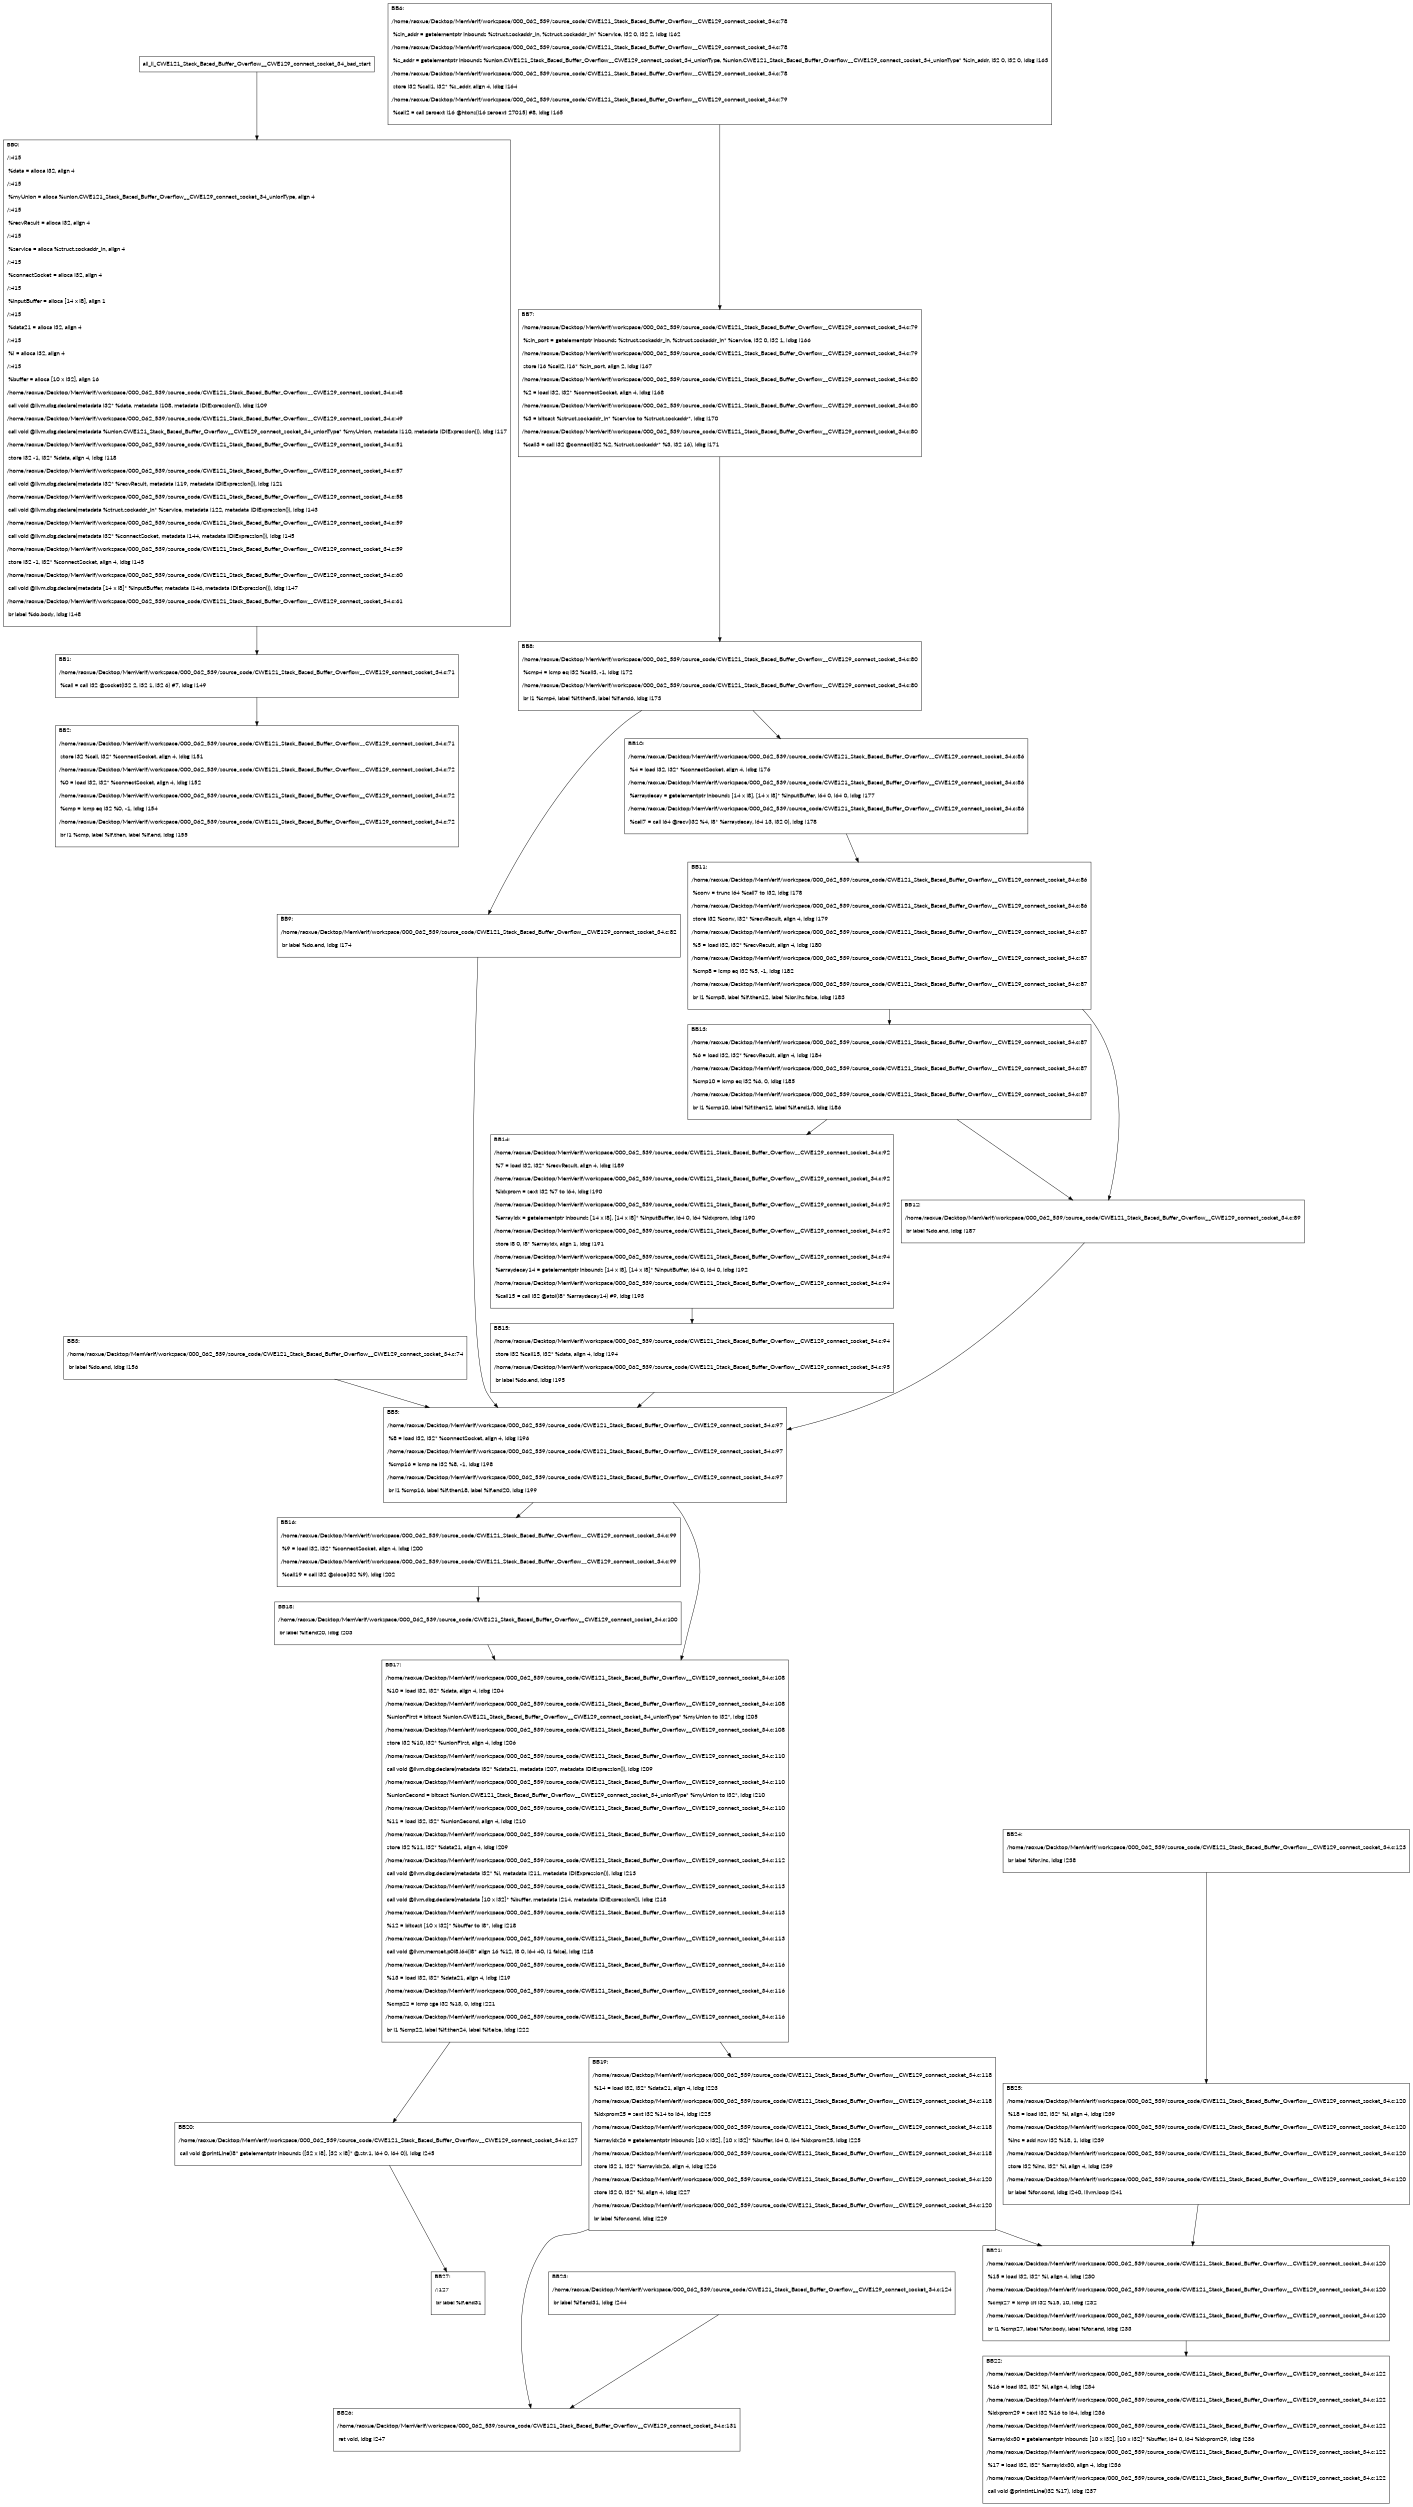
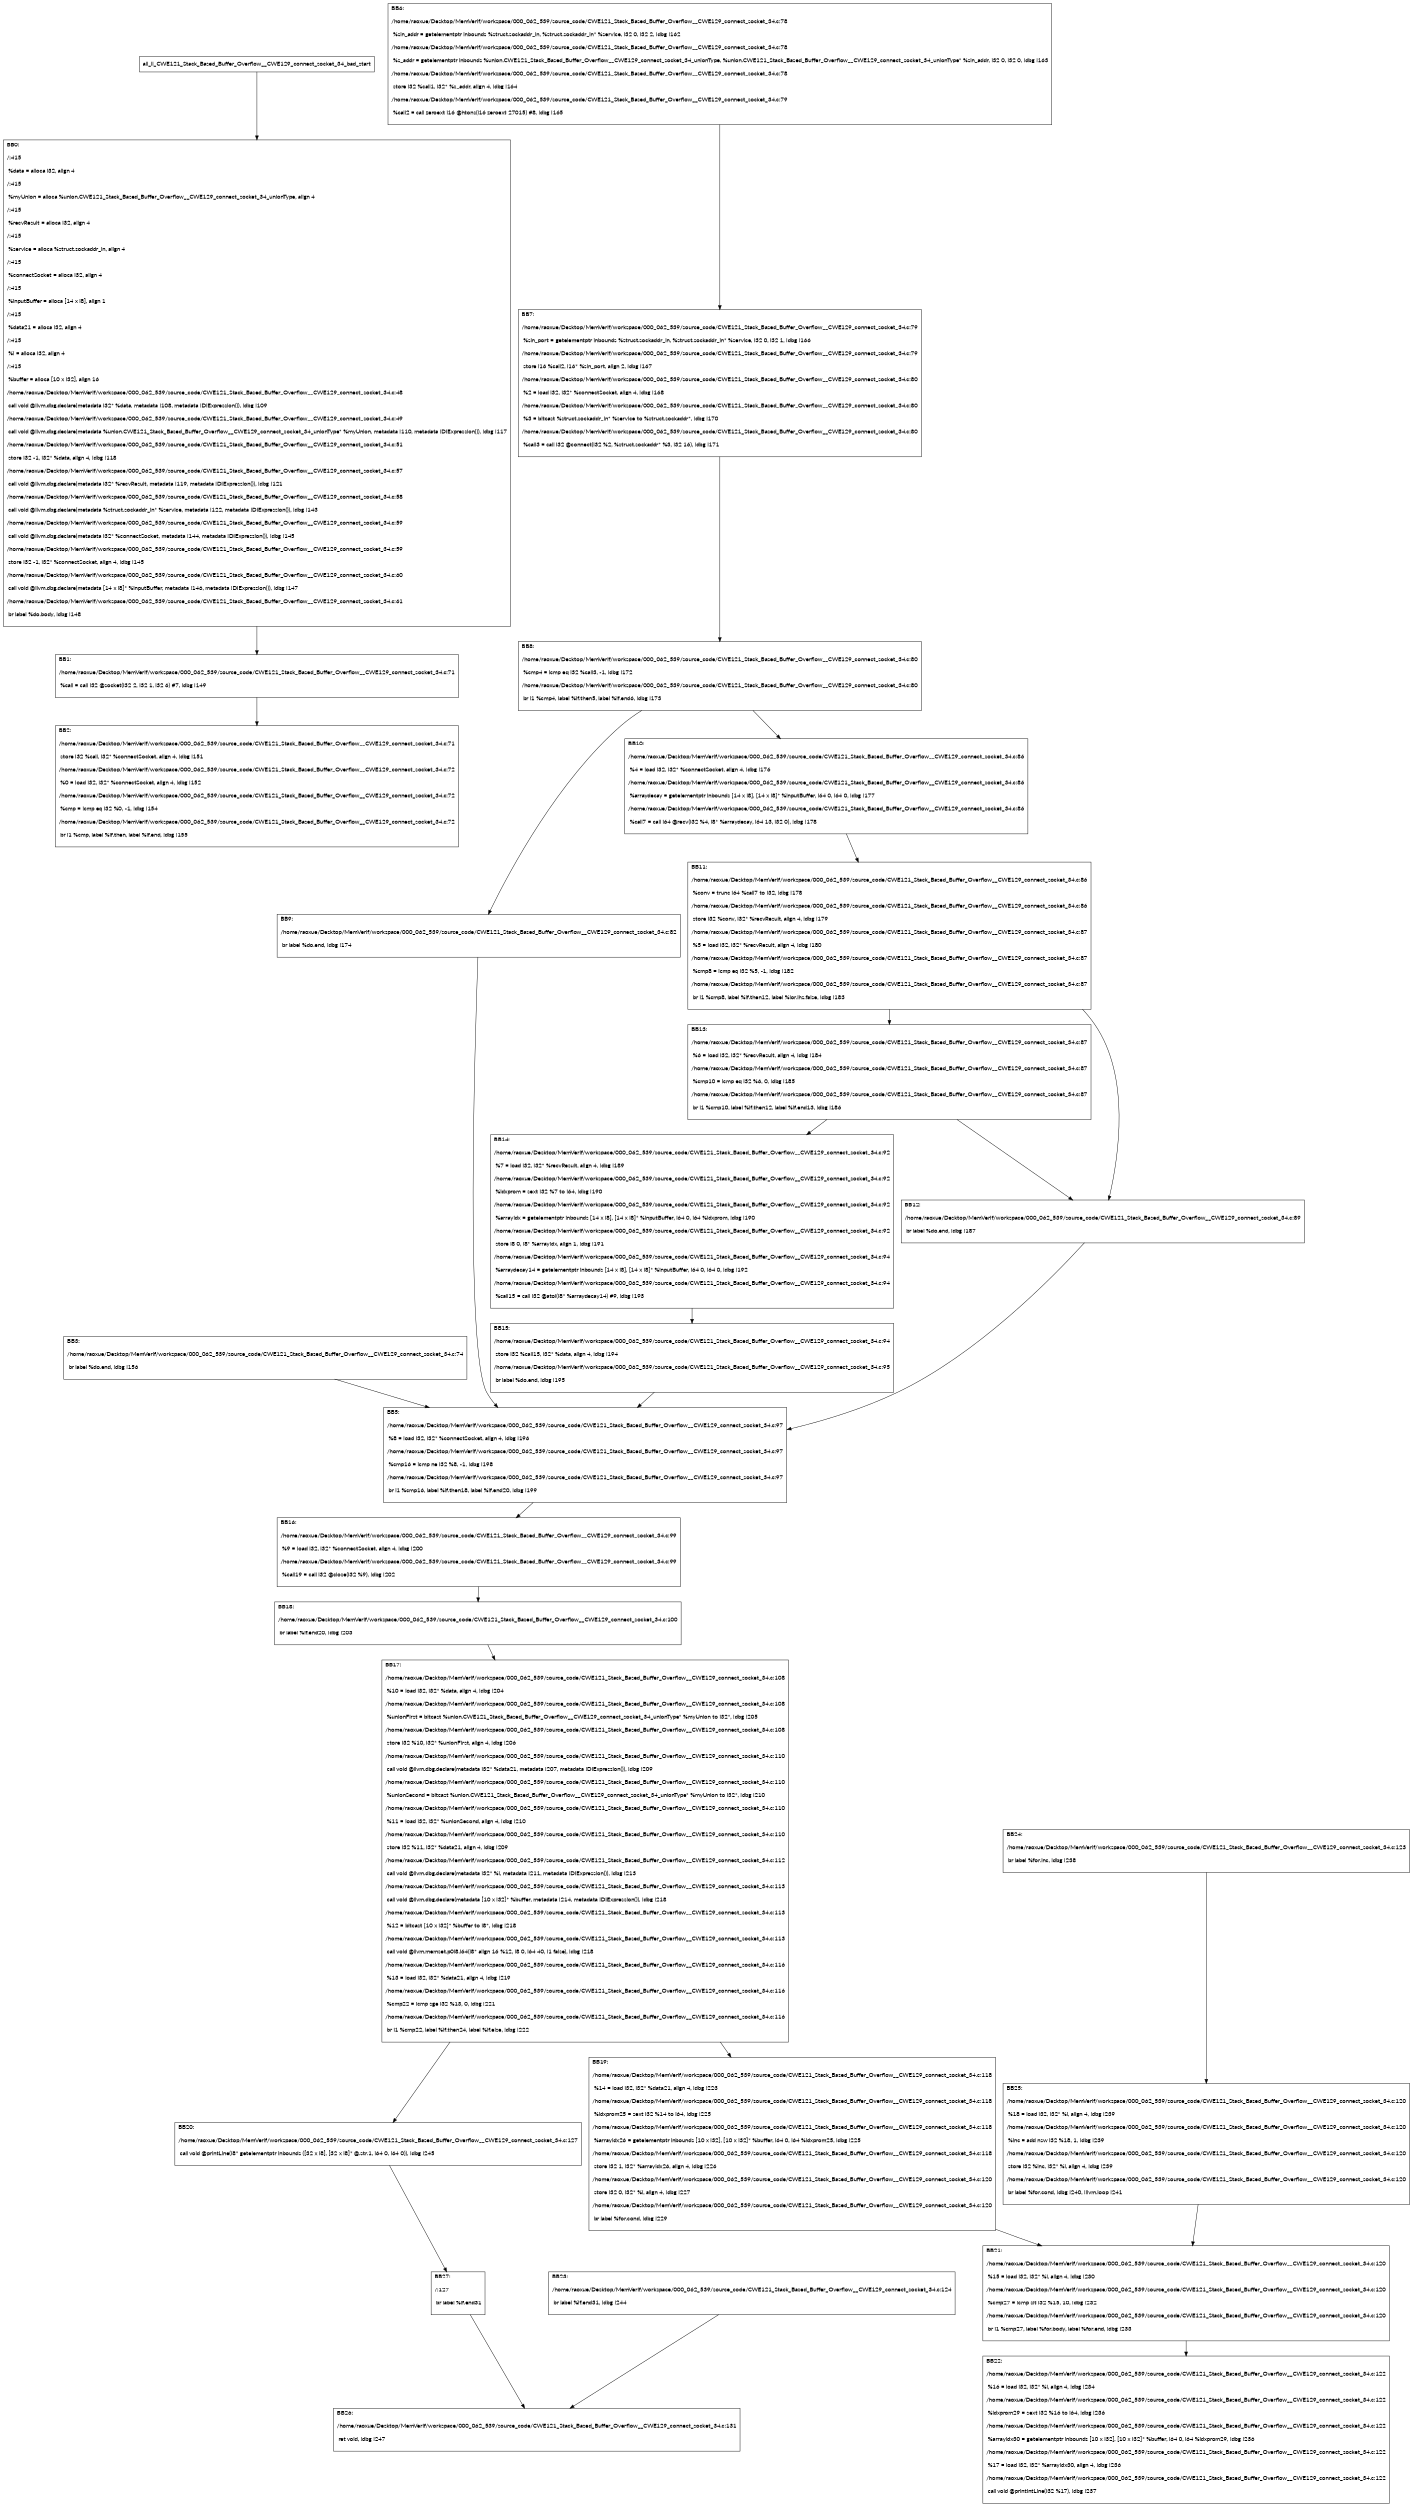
edge "BB5:" -> "BB17:": removed
edge "BB19:" -> "BB26:": now "BB27:" -> "BB26:"
